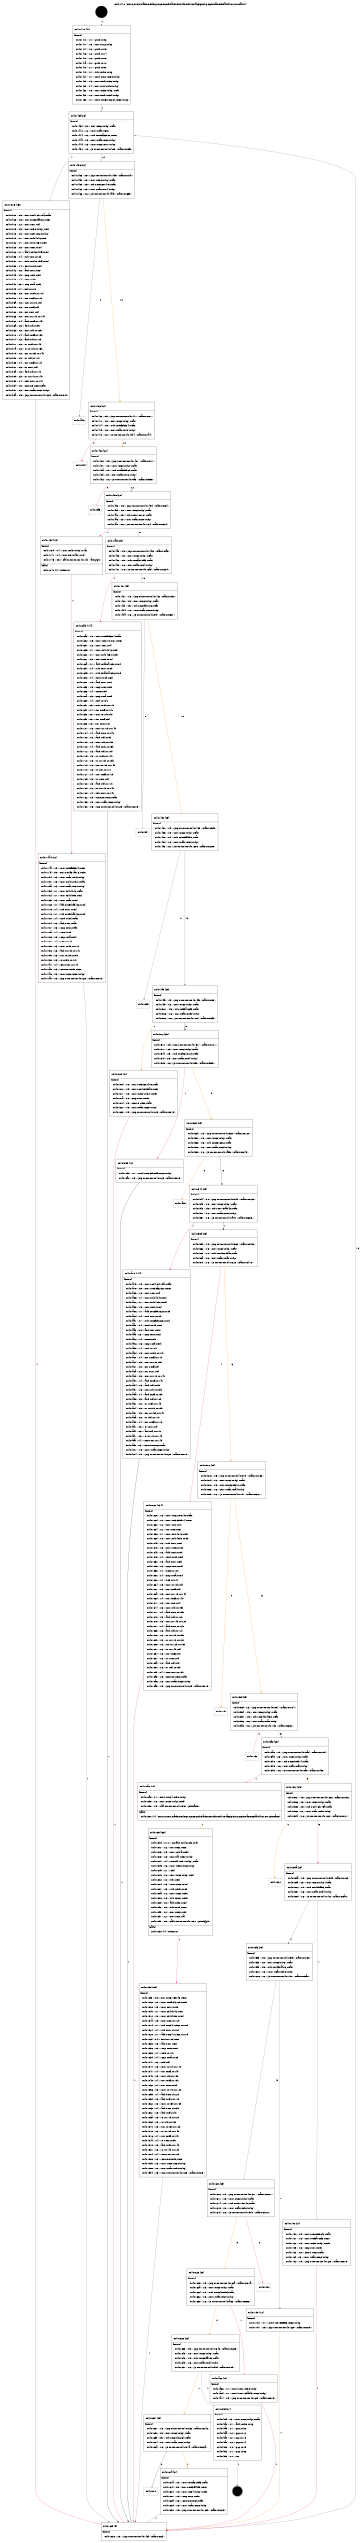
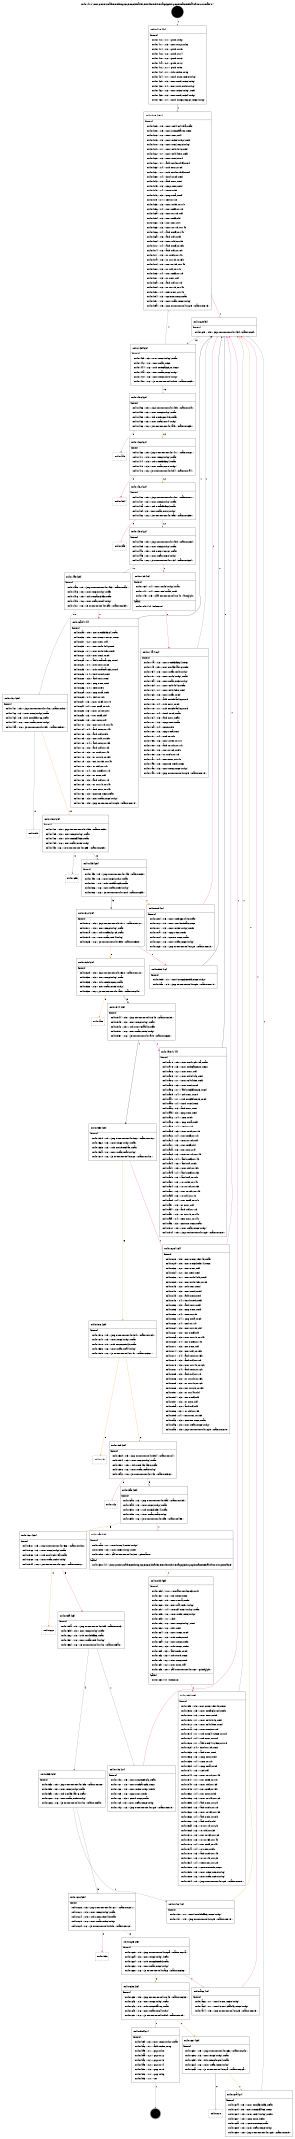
edge "0x401410 [47]" -> "0x40143f [23]": now "0x401410 [47]" -> "0x401b09 [150]"
